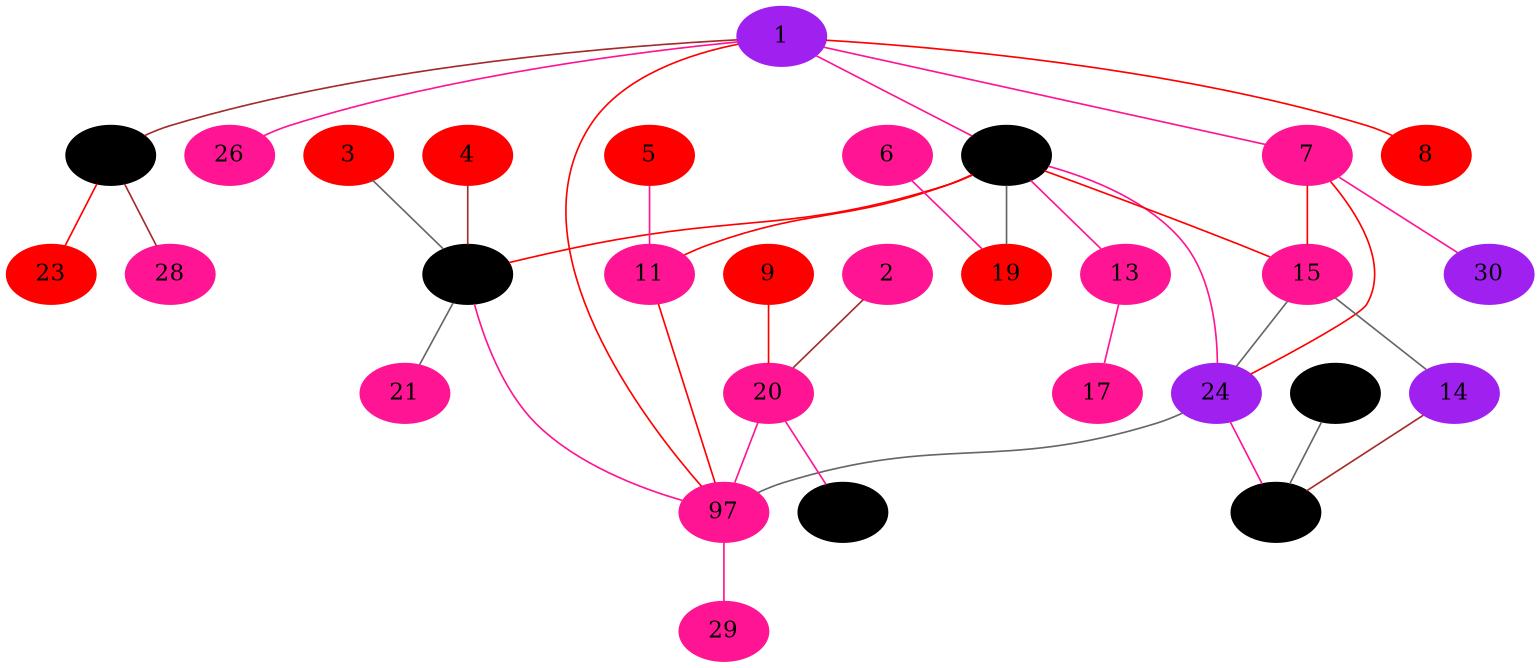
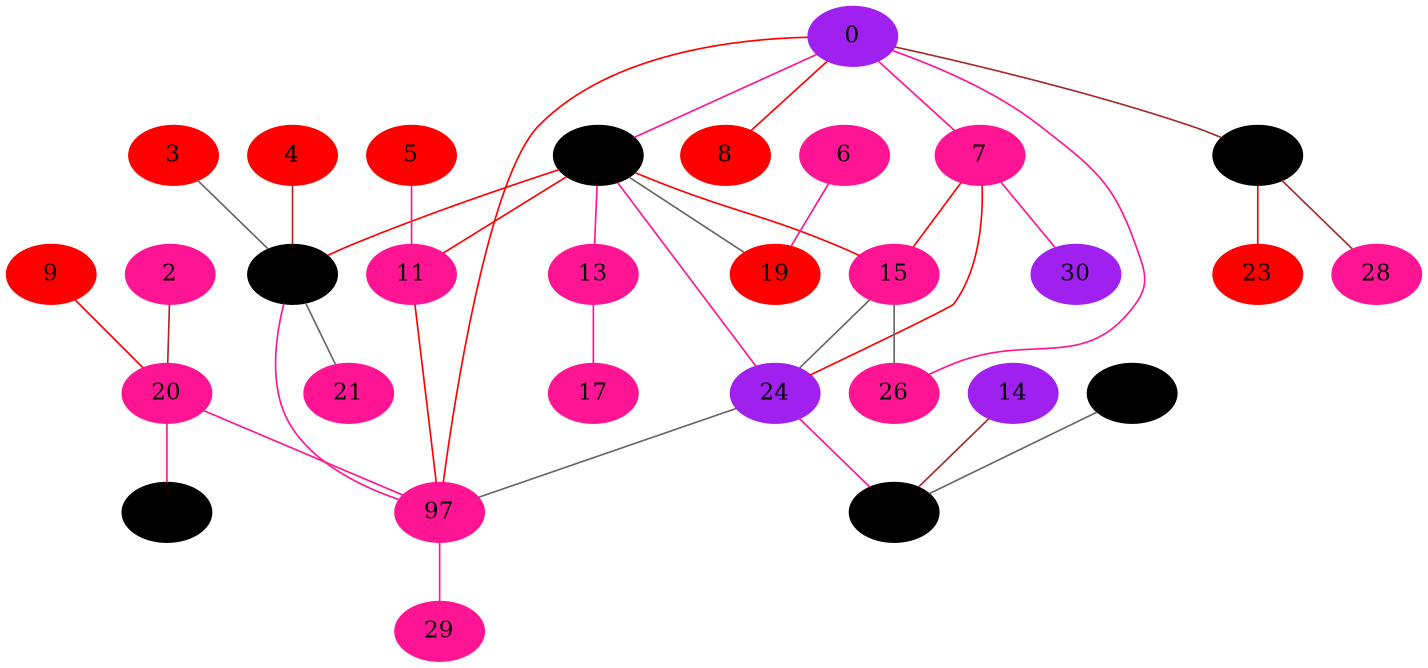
node "1": label "1" -> "0"
edge "15" -- "14": now "15" -- "26"
